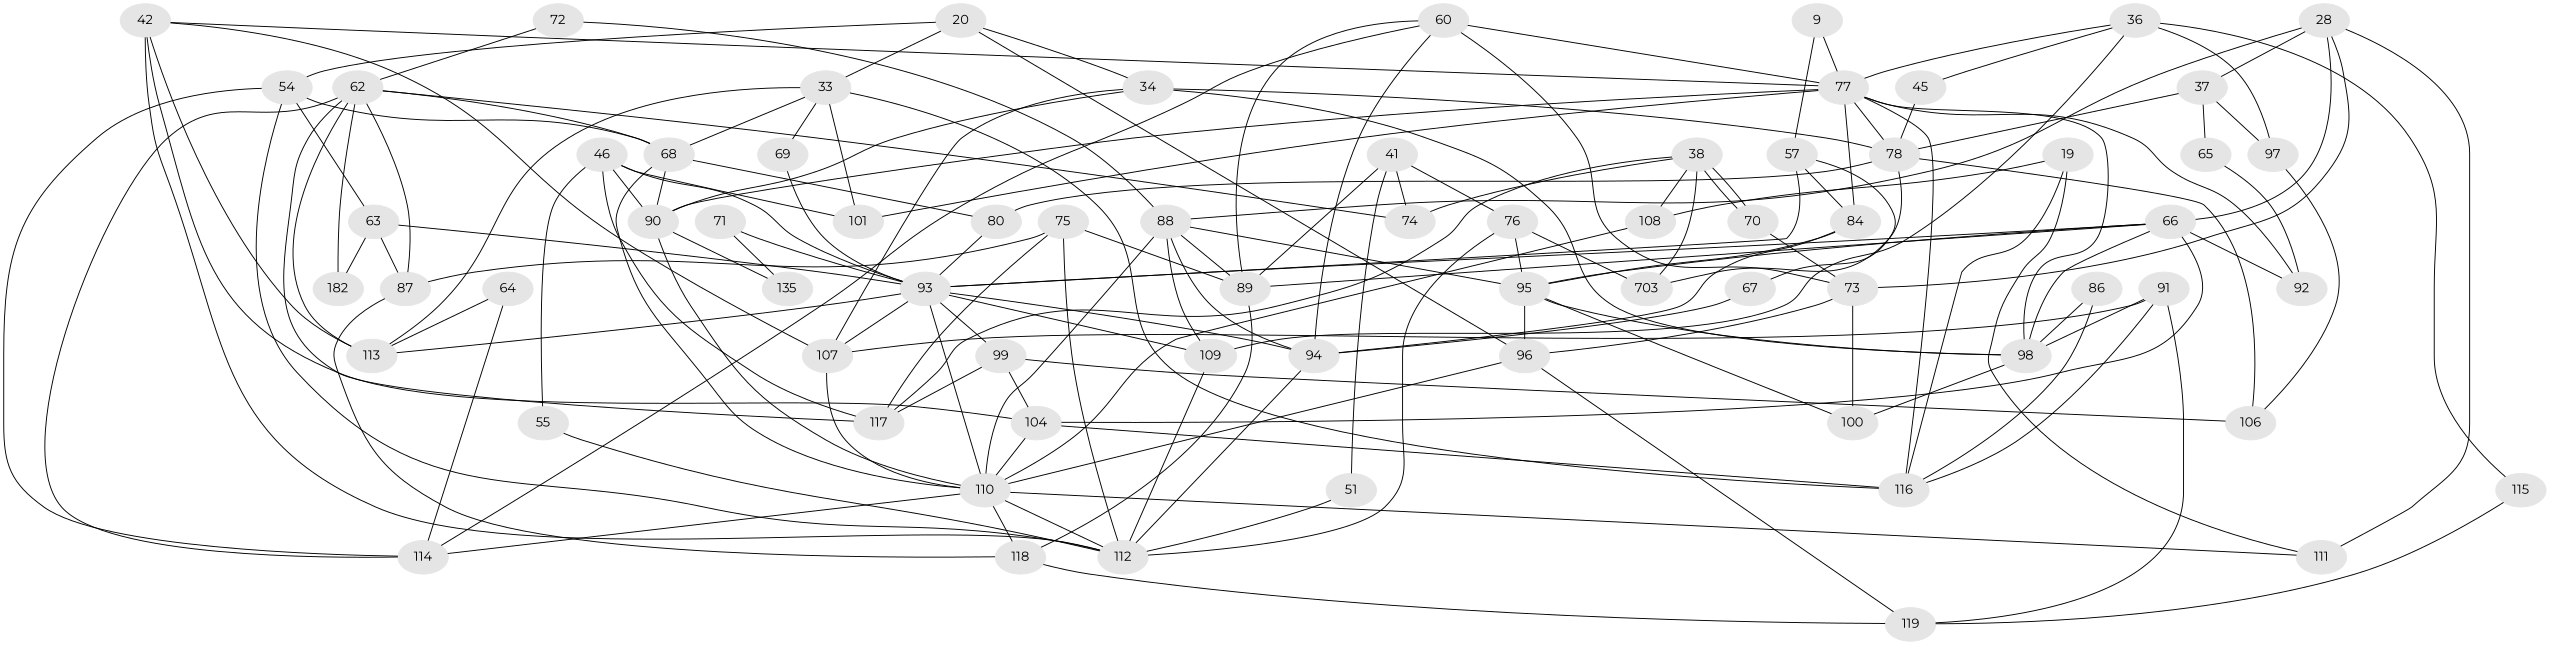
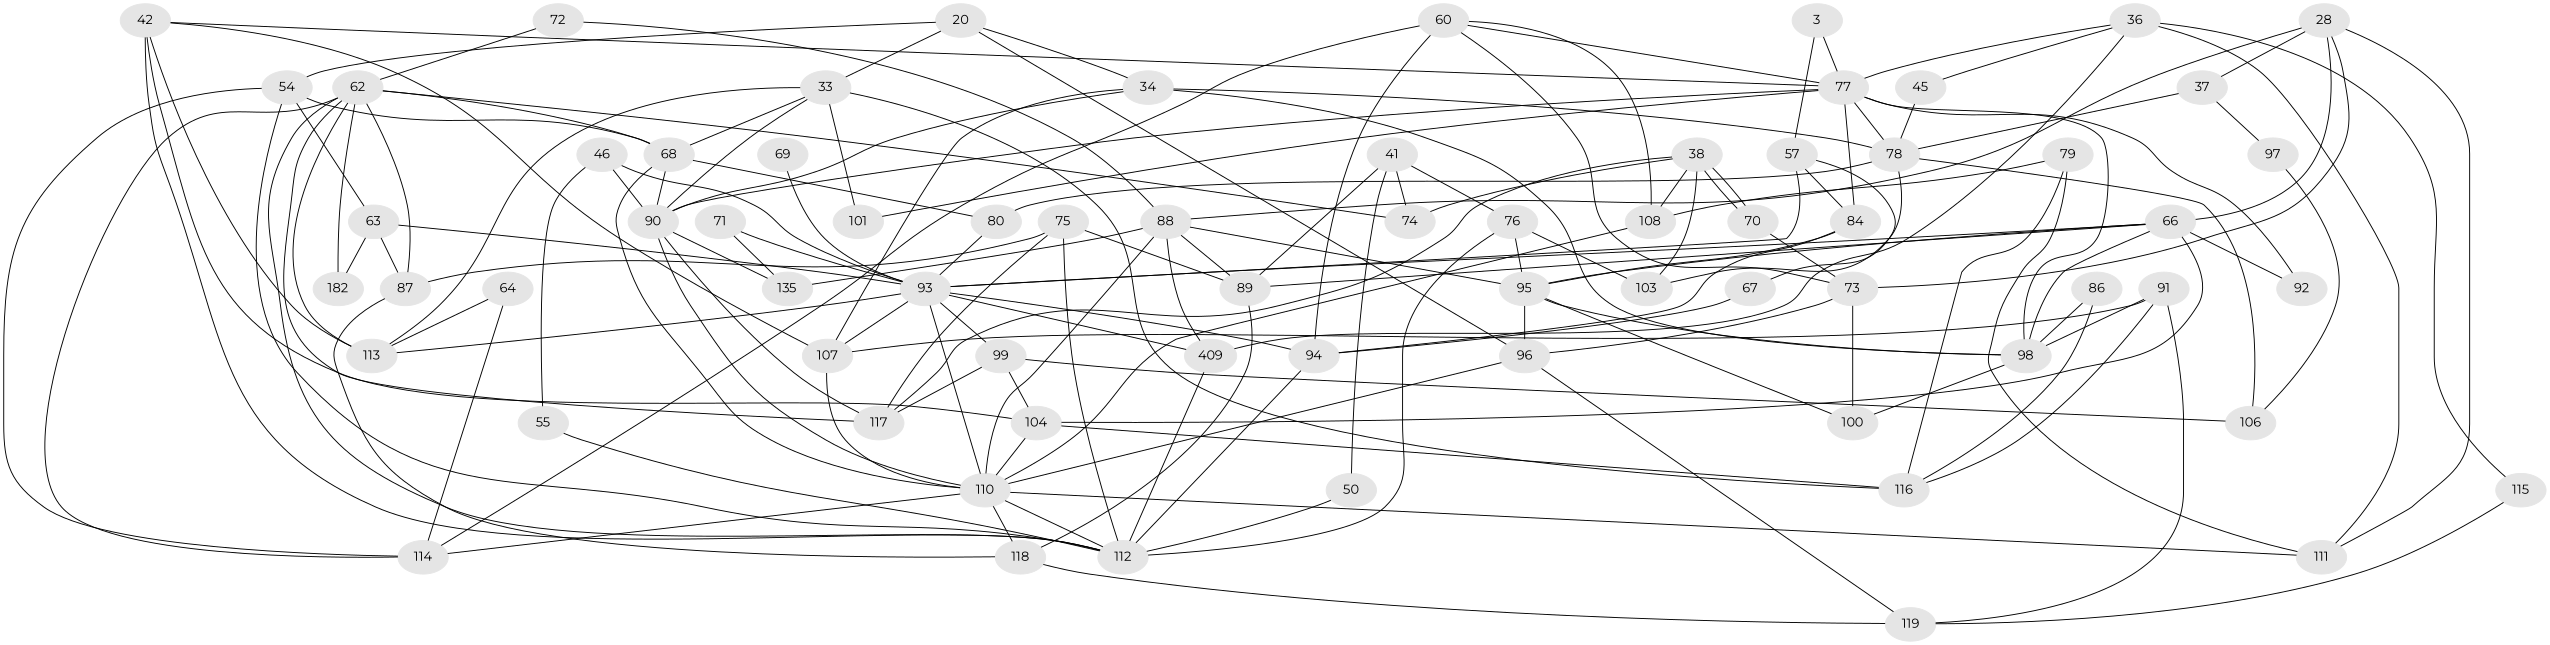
node "9": label "9" -> "3"
edge "36" -- "97": now "36" -- "111"
edge "60" -- "89": now "60" -- "108"
edge "33" -- "69": now "33" -- "90"
node "19": label "19" -> "79"
node "65": removed
edge "46" -- "101": removed
edge "77" -- "116": removed
node "703": label "703" -> "103"
edge "88" -- "94": now "88" -- "135"
edge "46" -- "117": now "90" -- "117"
node "109": label "109" -> "409"
node "51": label "51" -> "50"
edge "62" -- "112": added
